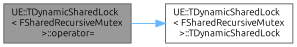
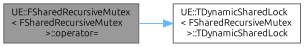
node "UE::TDynamicSharedLock < FSharedRecursiveMutex >::operator=": label "UE::TDynamicSharedLock < FSharedRecursiveMutex >::operator=" -> "UE::FSharedRecursiveMutex < FSharedRecursiveMutex >::operator="
